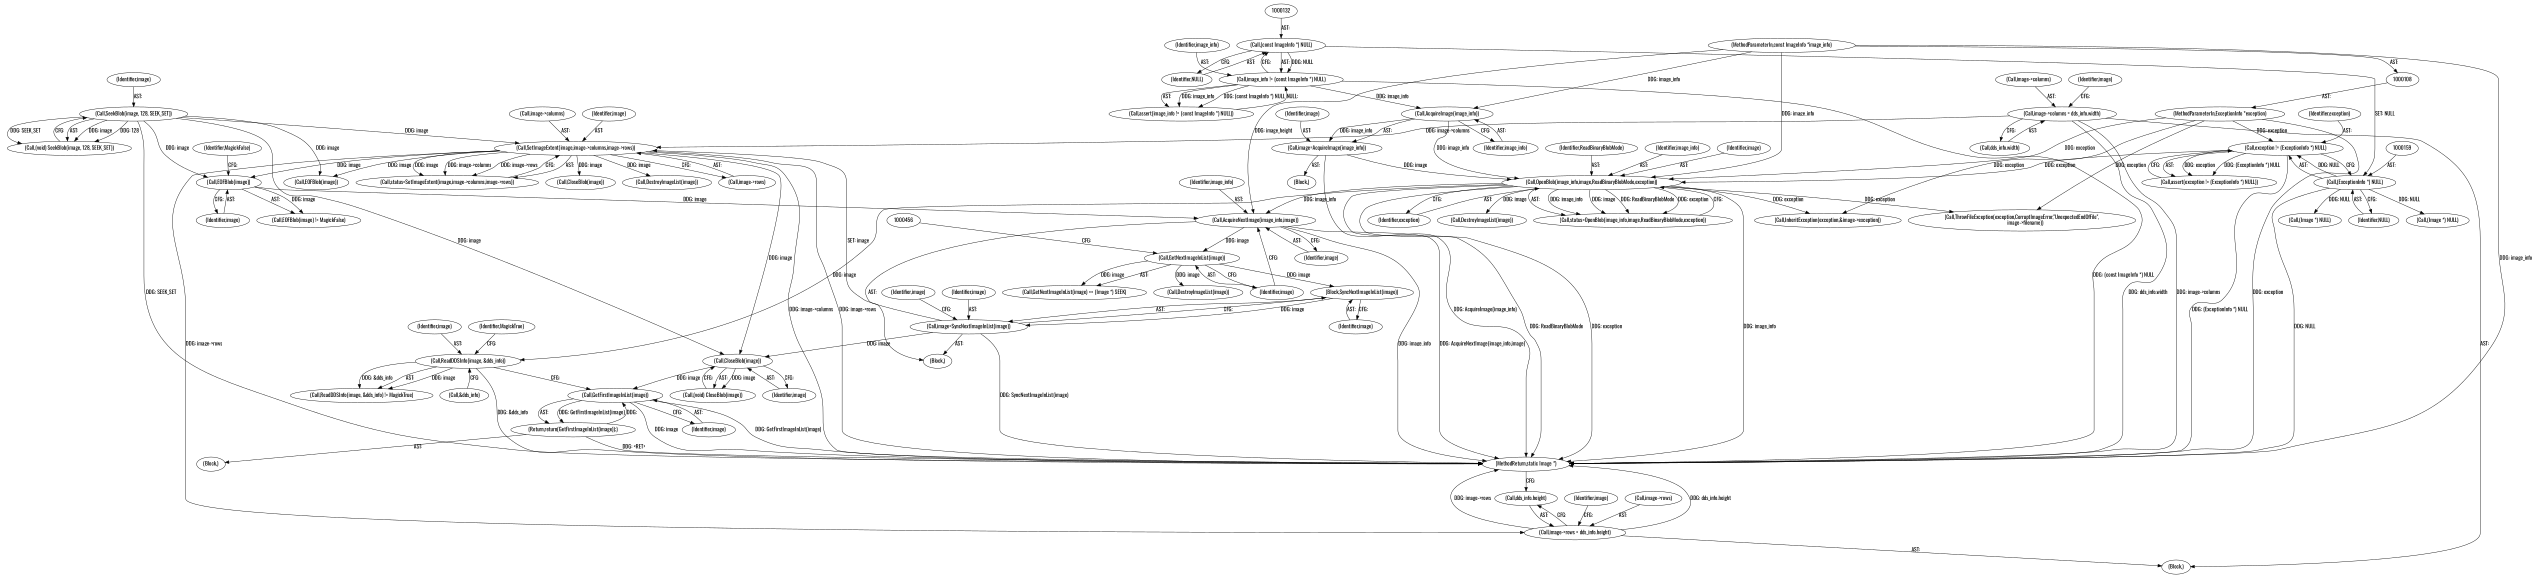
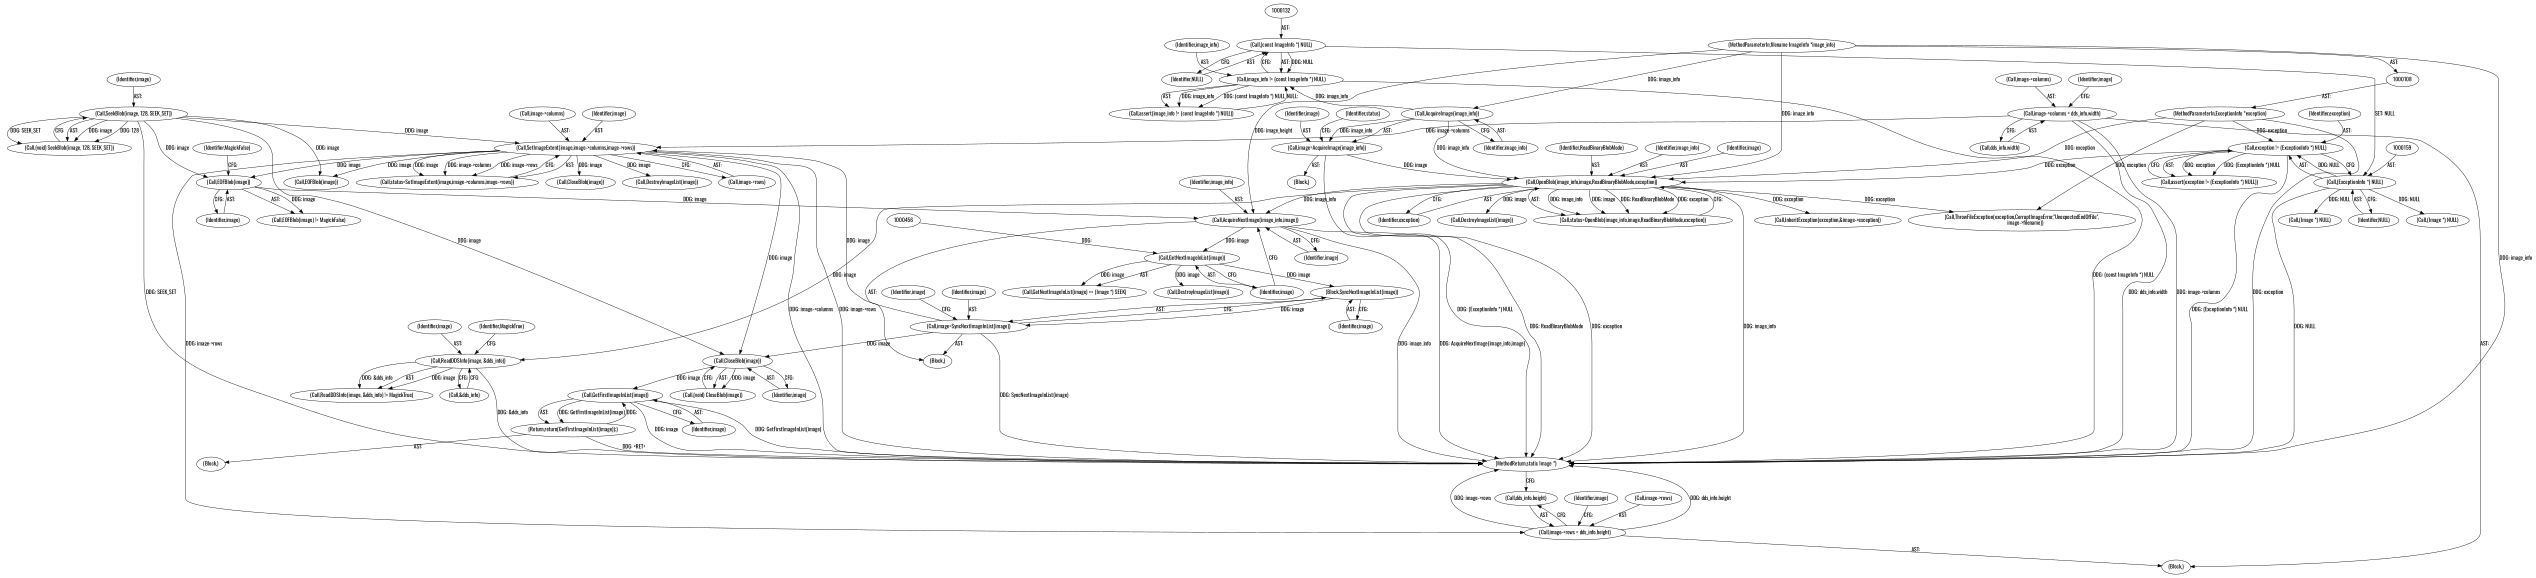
node "(MethodParameterIn,const ImageInfo *image_info)": label "(MethodParameterIn,const ImageInfo *image_info)" -> "(MethodParameterIn,filename ImageInfo *image_info)"
edge "(Call,image_info != (const ImageInfo *) NULL)" -> "(Call,AcquireImage(image_info))": reversed
node "(Identifier,status)": added
edge "(MethodParameterIn,ExceptionInfo *exception)" -> "(Call,InheritException(exception,&image->exception))": removed, label "DDG: exception"
edge "(Call,image=SyncNextImageInList(image))" -> "(Call,SetImageExtent(image,image->columns,image->rows))": label "SET: image" -> "DDG: image"
edge "1000456" -> "(Call,GetNextImageInList(image))": label "CFG: " -> "DDG: "
edge "(Call,image=AcquireImage(image_info))" -> "(MethodReturn,static Image *)": label "DDG: AcquireImage(image_info)" -> "DDG: (ExceptionInfo *) NULL"
edge "(Call,ReadDDSInfo(image, &dds_info))" -> "(Call,GetFirstImageInList(image))": now "(Call,ReadDDSInfo(image, &dds_info))" -> "(Call,&dds_info)"
